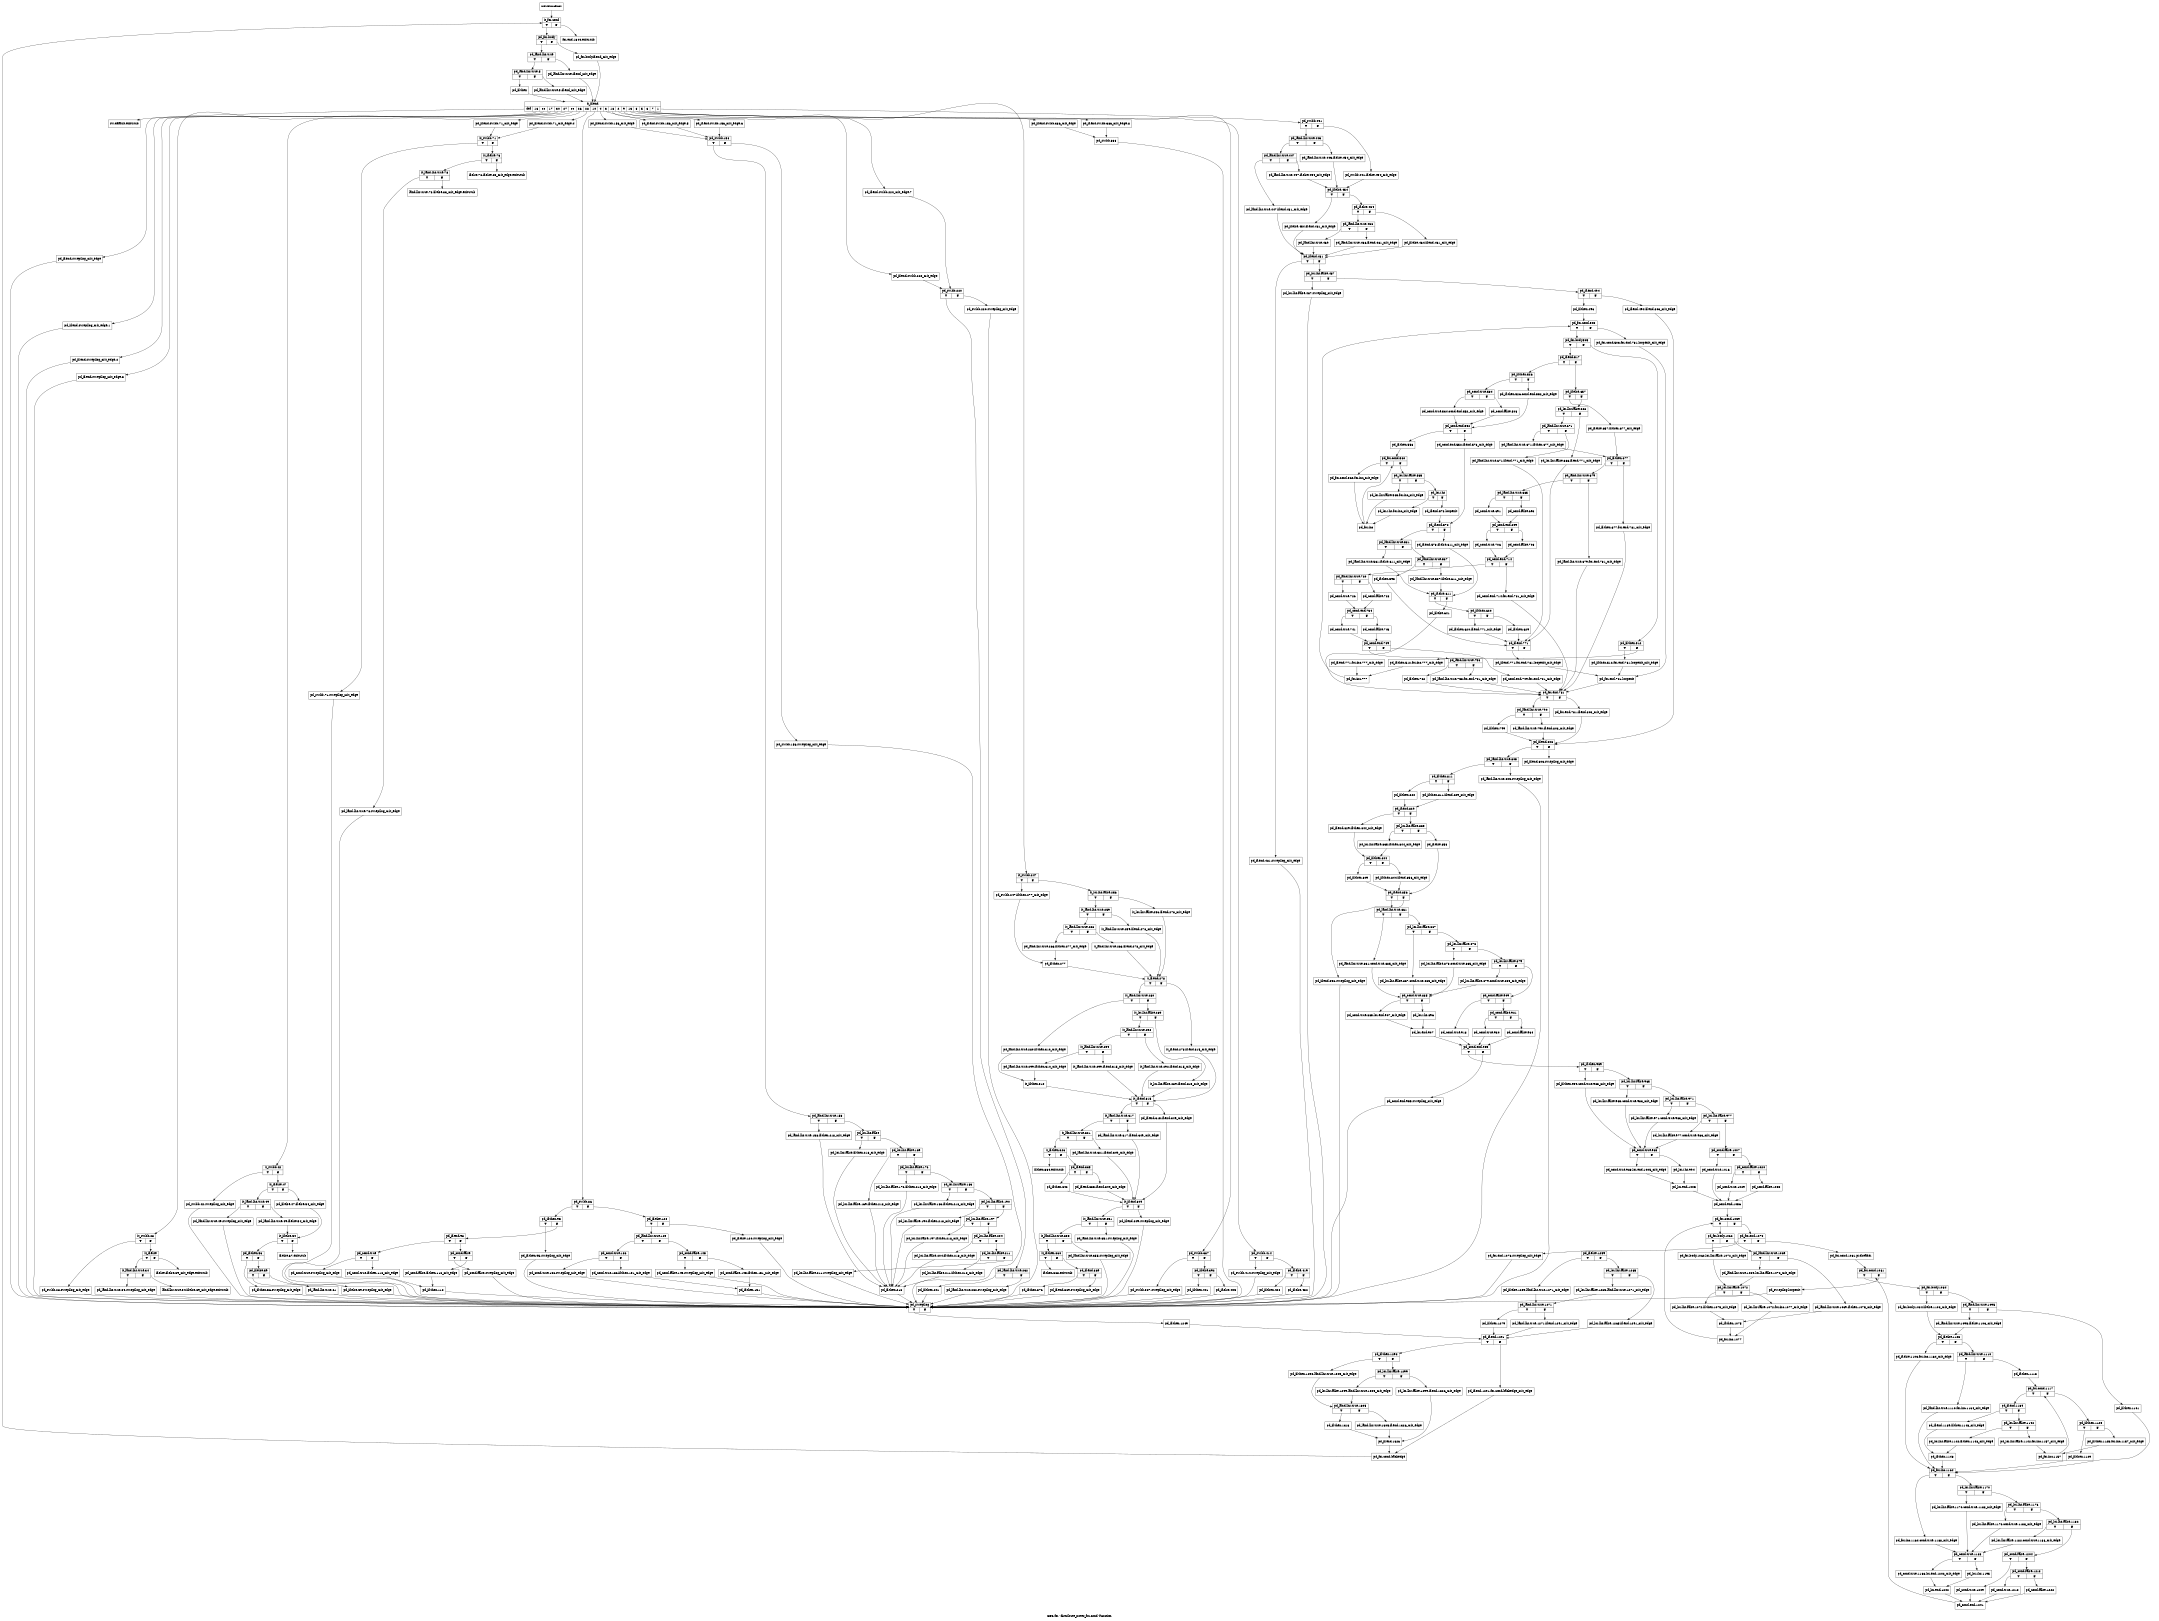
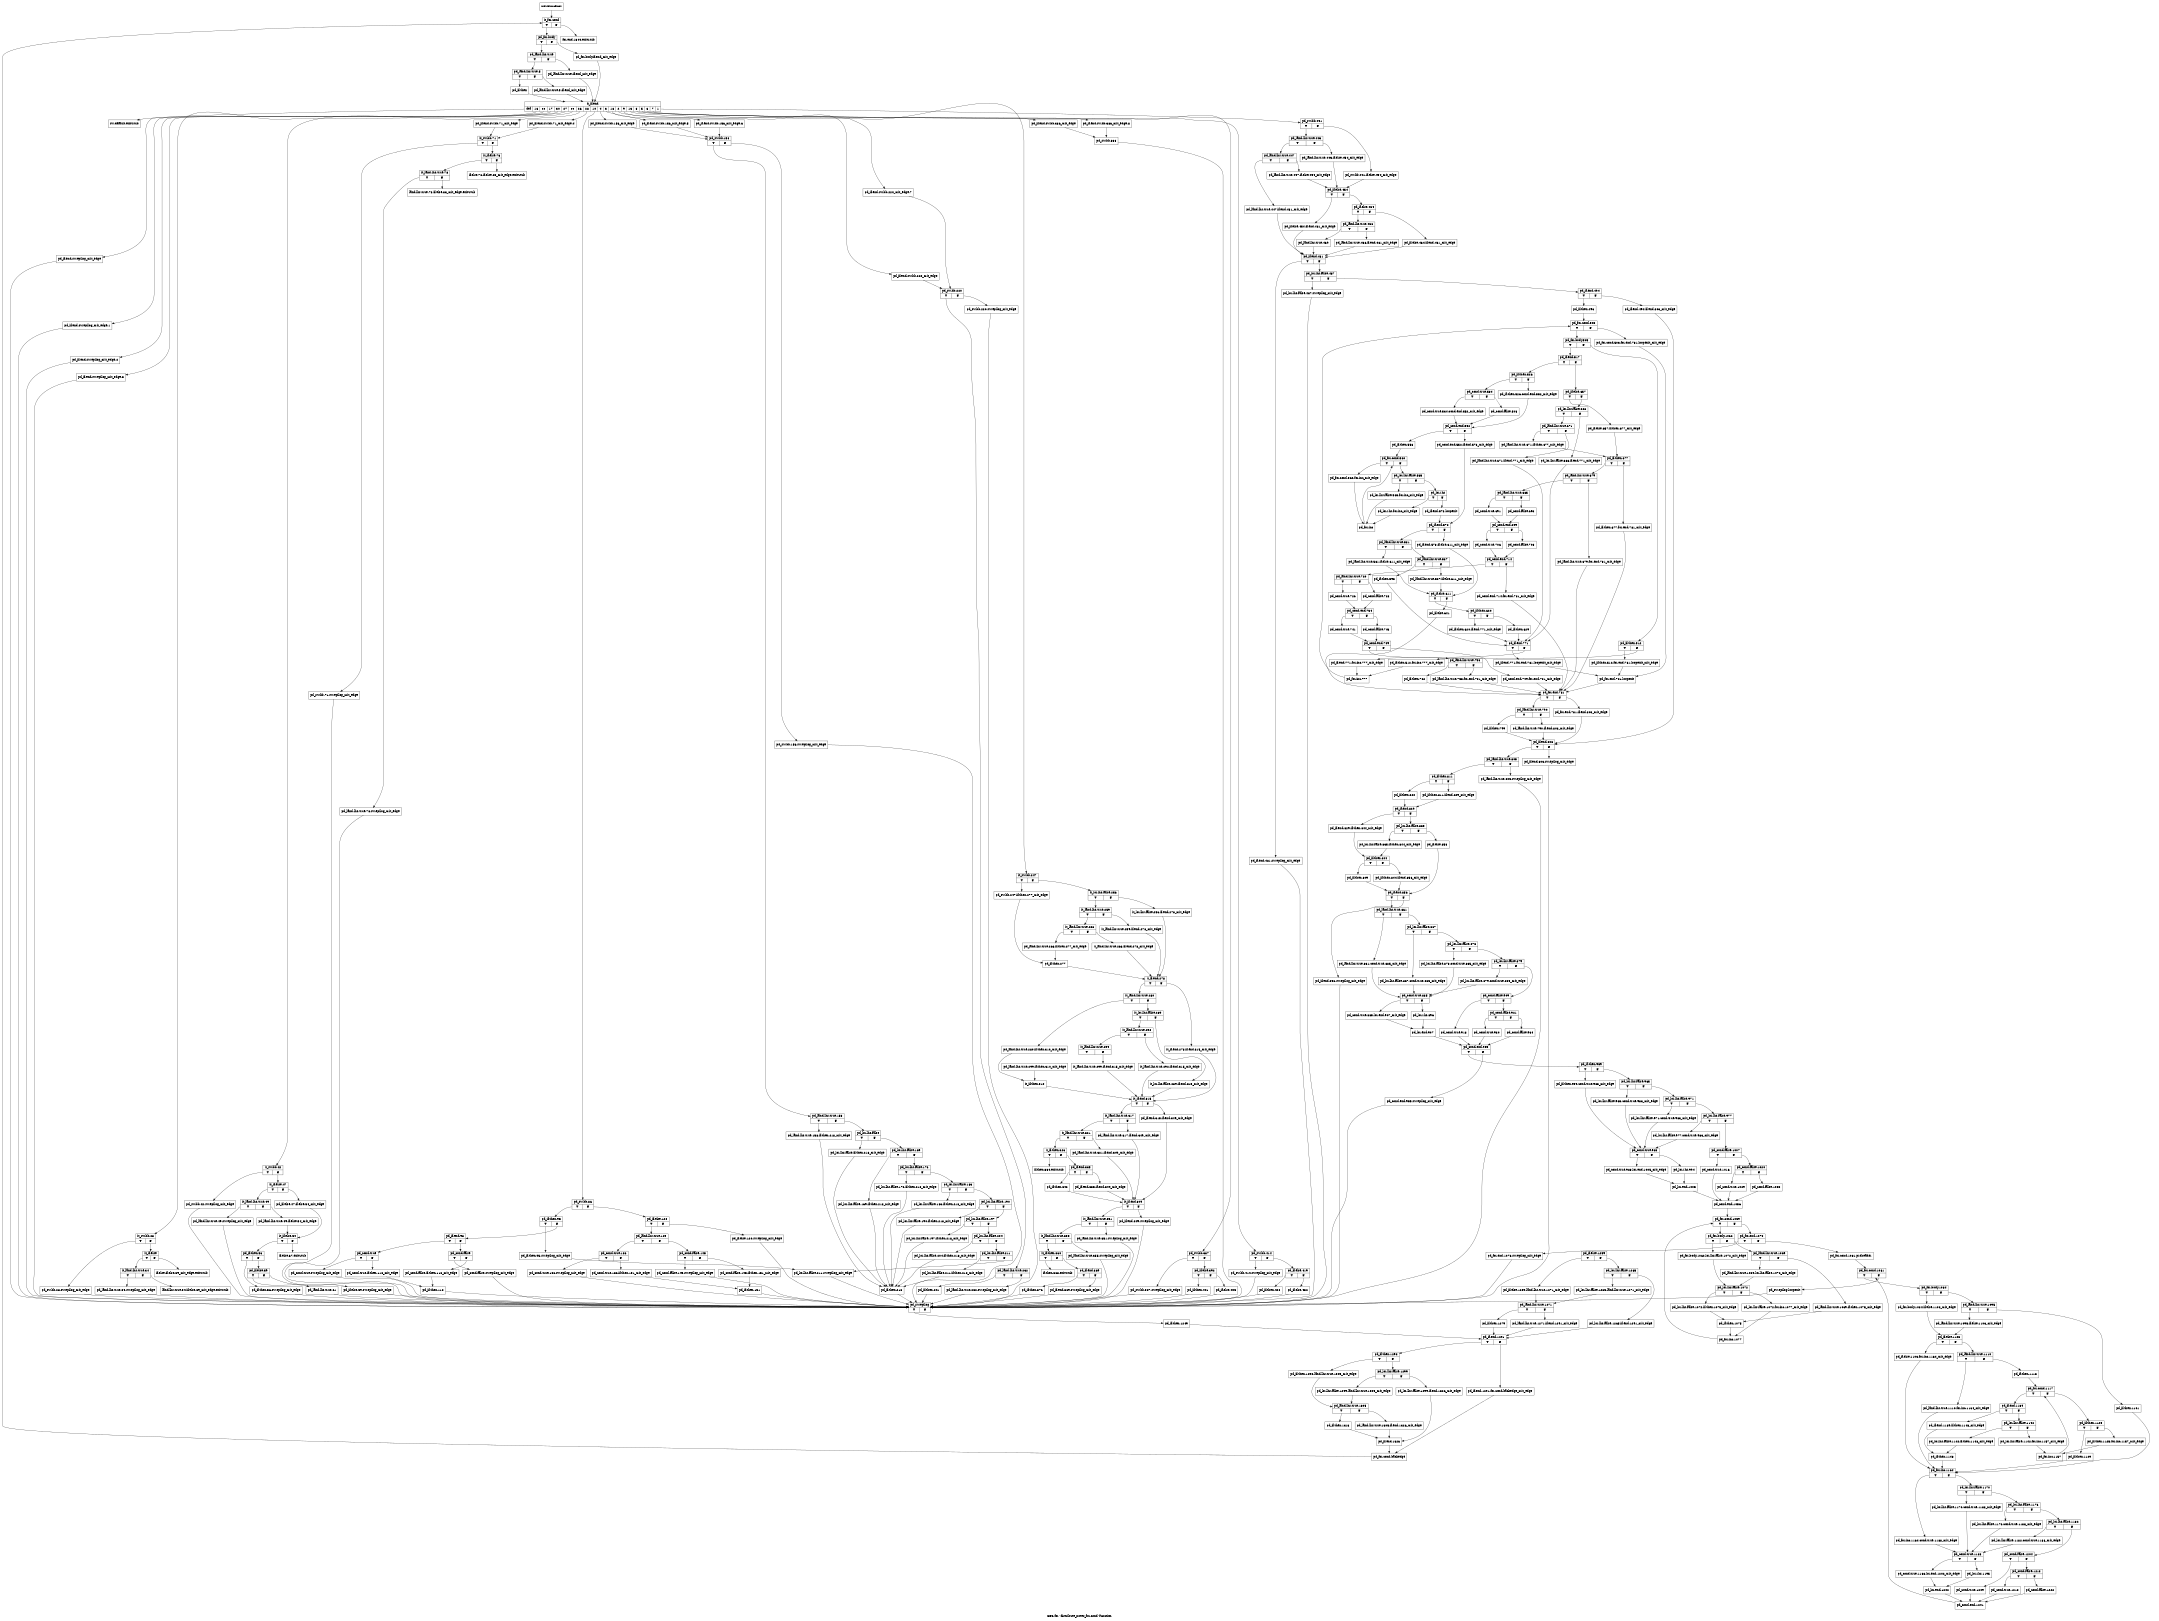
edge "pd_if.end.771" -> "pd_if.end.771.for.inc.777_crit_edge": added
edge "it_land.lhs.true.299" -> "pd_land.lhs.true.299.if.then.310_crit_edge": removed
edge "pd_if.then.95.sw.epilog_crit_edge" -> "pd_sw.epilog": now "pd_if.then.95.sw.epilog_crit_edge" -> "pd_lor.lhs.false.211.sw.epilog_crit_edge"
